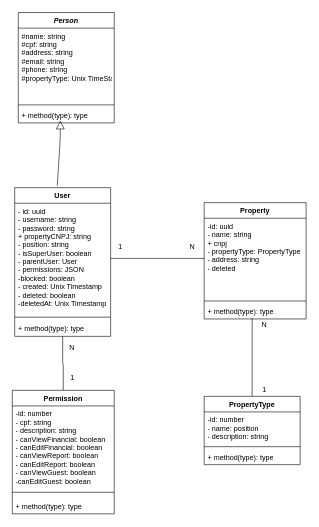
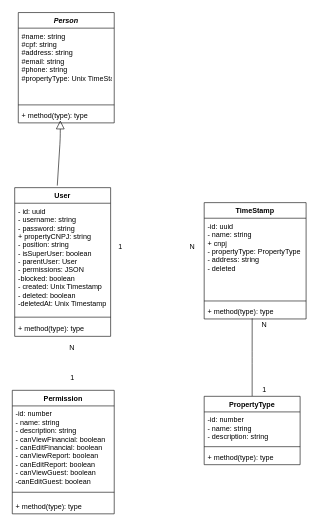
node "Property": label "Property" -> "TimeStamp"
edge "- id: uuid - username: string - password: string + propertyCNPJ: string - position: string - isSuperUser: boolean - parentUser: User - permissions: JSON -blocked: boolean - created: Unix Timestamp - deleted: boolean -deletedAt: Unix Timestamp" -- "-id: uuid - name: string + cnpj - propertyType: PropertyType - address: string - deleted": removed
edge "User" -- "Permission": removed
node "-id: number - cpf: string - description: string - canViewFinancial: boolean - canEditFinancial: boolean - canViewReport: boolean - canEditReport: boolean - canViewGuest: boolean -canEditGuest: boolean": label "-id: number - cpf: string - description: string - canViewFinancial: boolean - canEditFinancial: boolean - canViewReport: boolean - canEditReport: boolean - canViewGuest: boolean -canEditGuest: boolean" -> "-id: number - name: string - description: string - canViewFinancial: boolean - canEditFinancial: boolean - canViewReport: boolean - canEditReport: boolean - canViewGuest: boolean -canEditGuest: boolean"
node "-id: number - name: position - description: string": label "-id: number - name: position - description: string" -> "-id: number - name: string - description: string"
